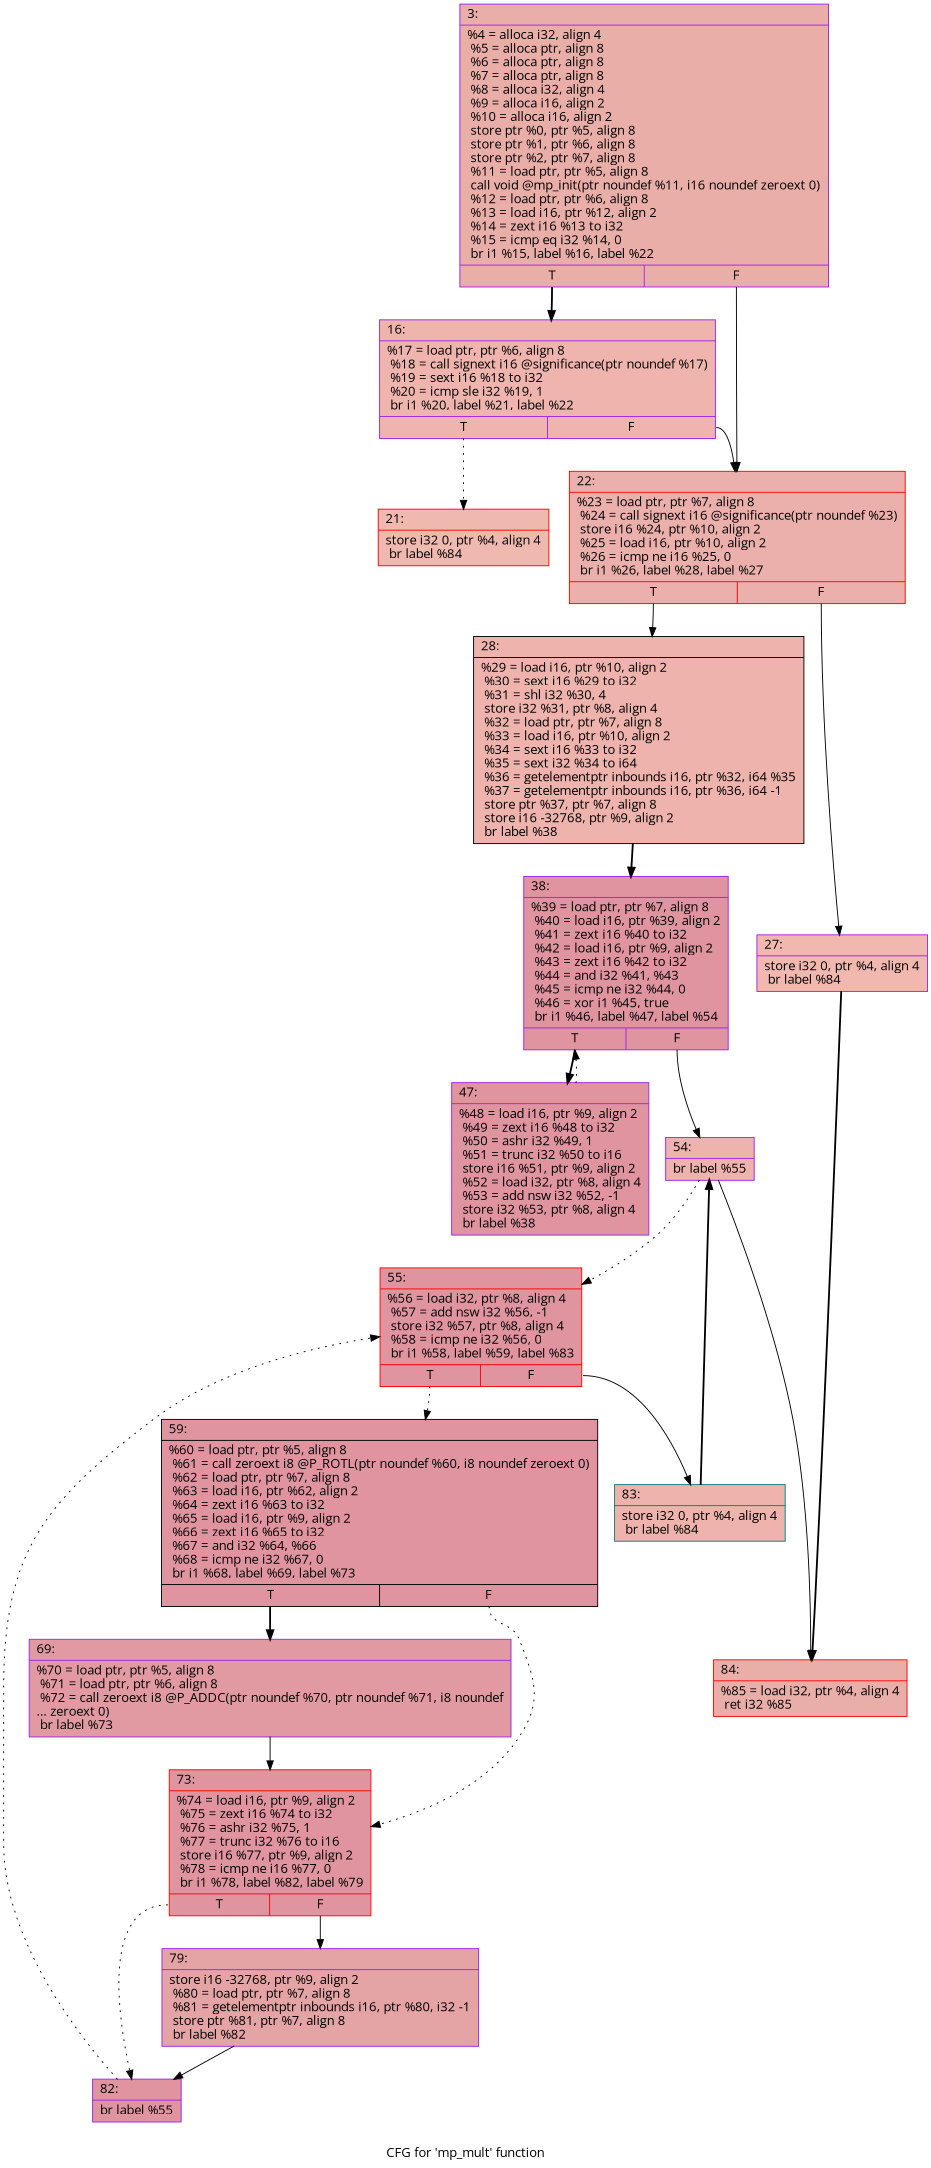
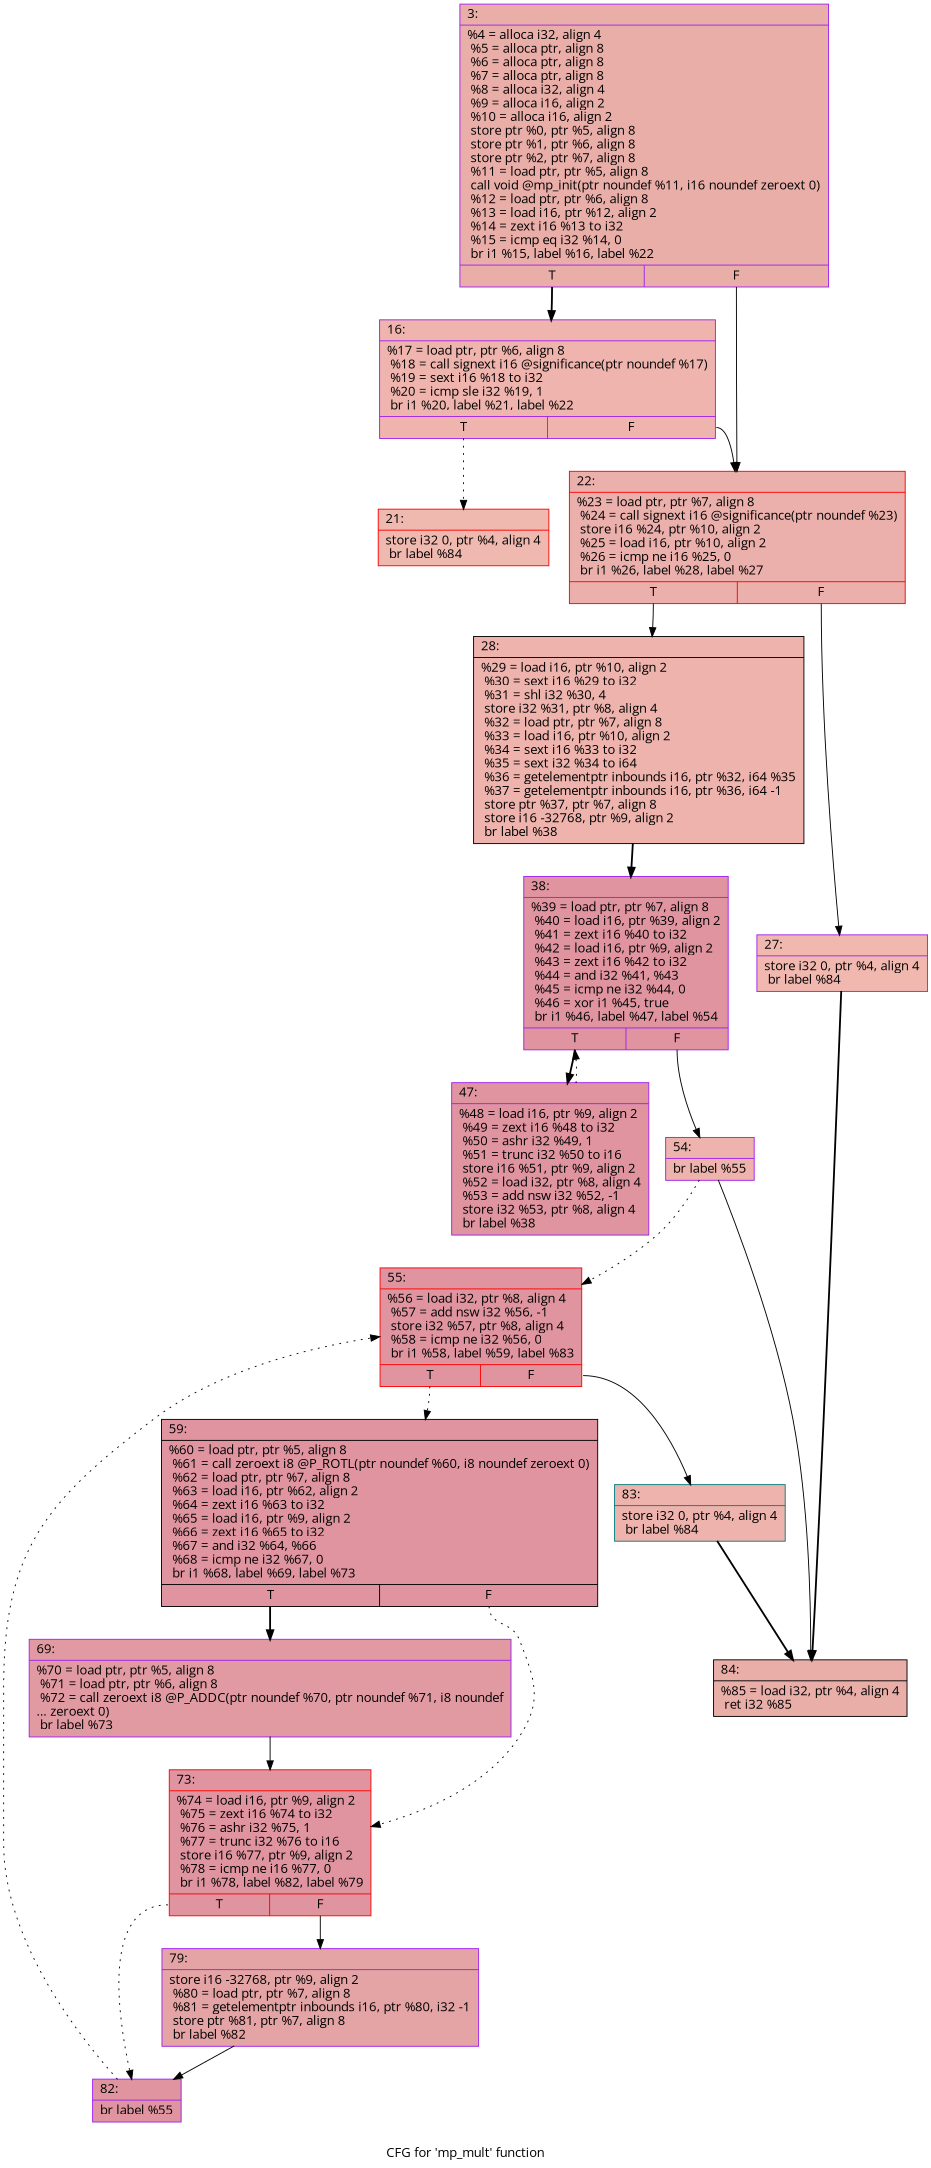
edge "83:" -> "54:": now "83:" -> "84:"
node "84:": color red -> black
